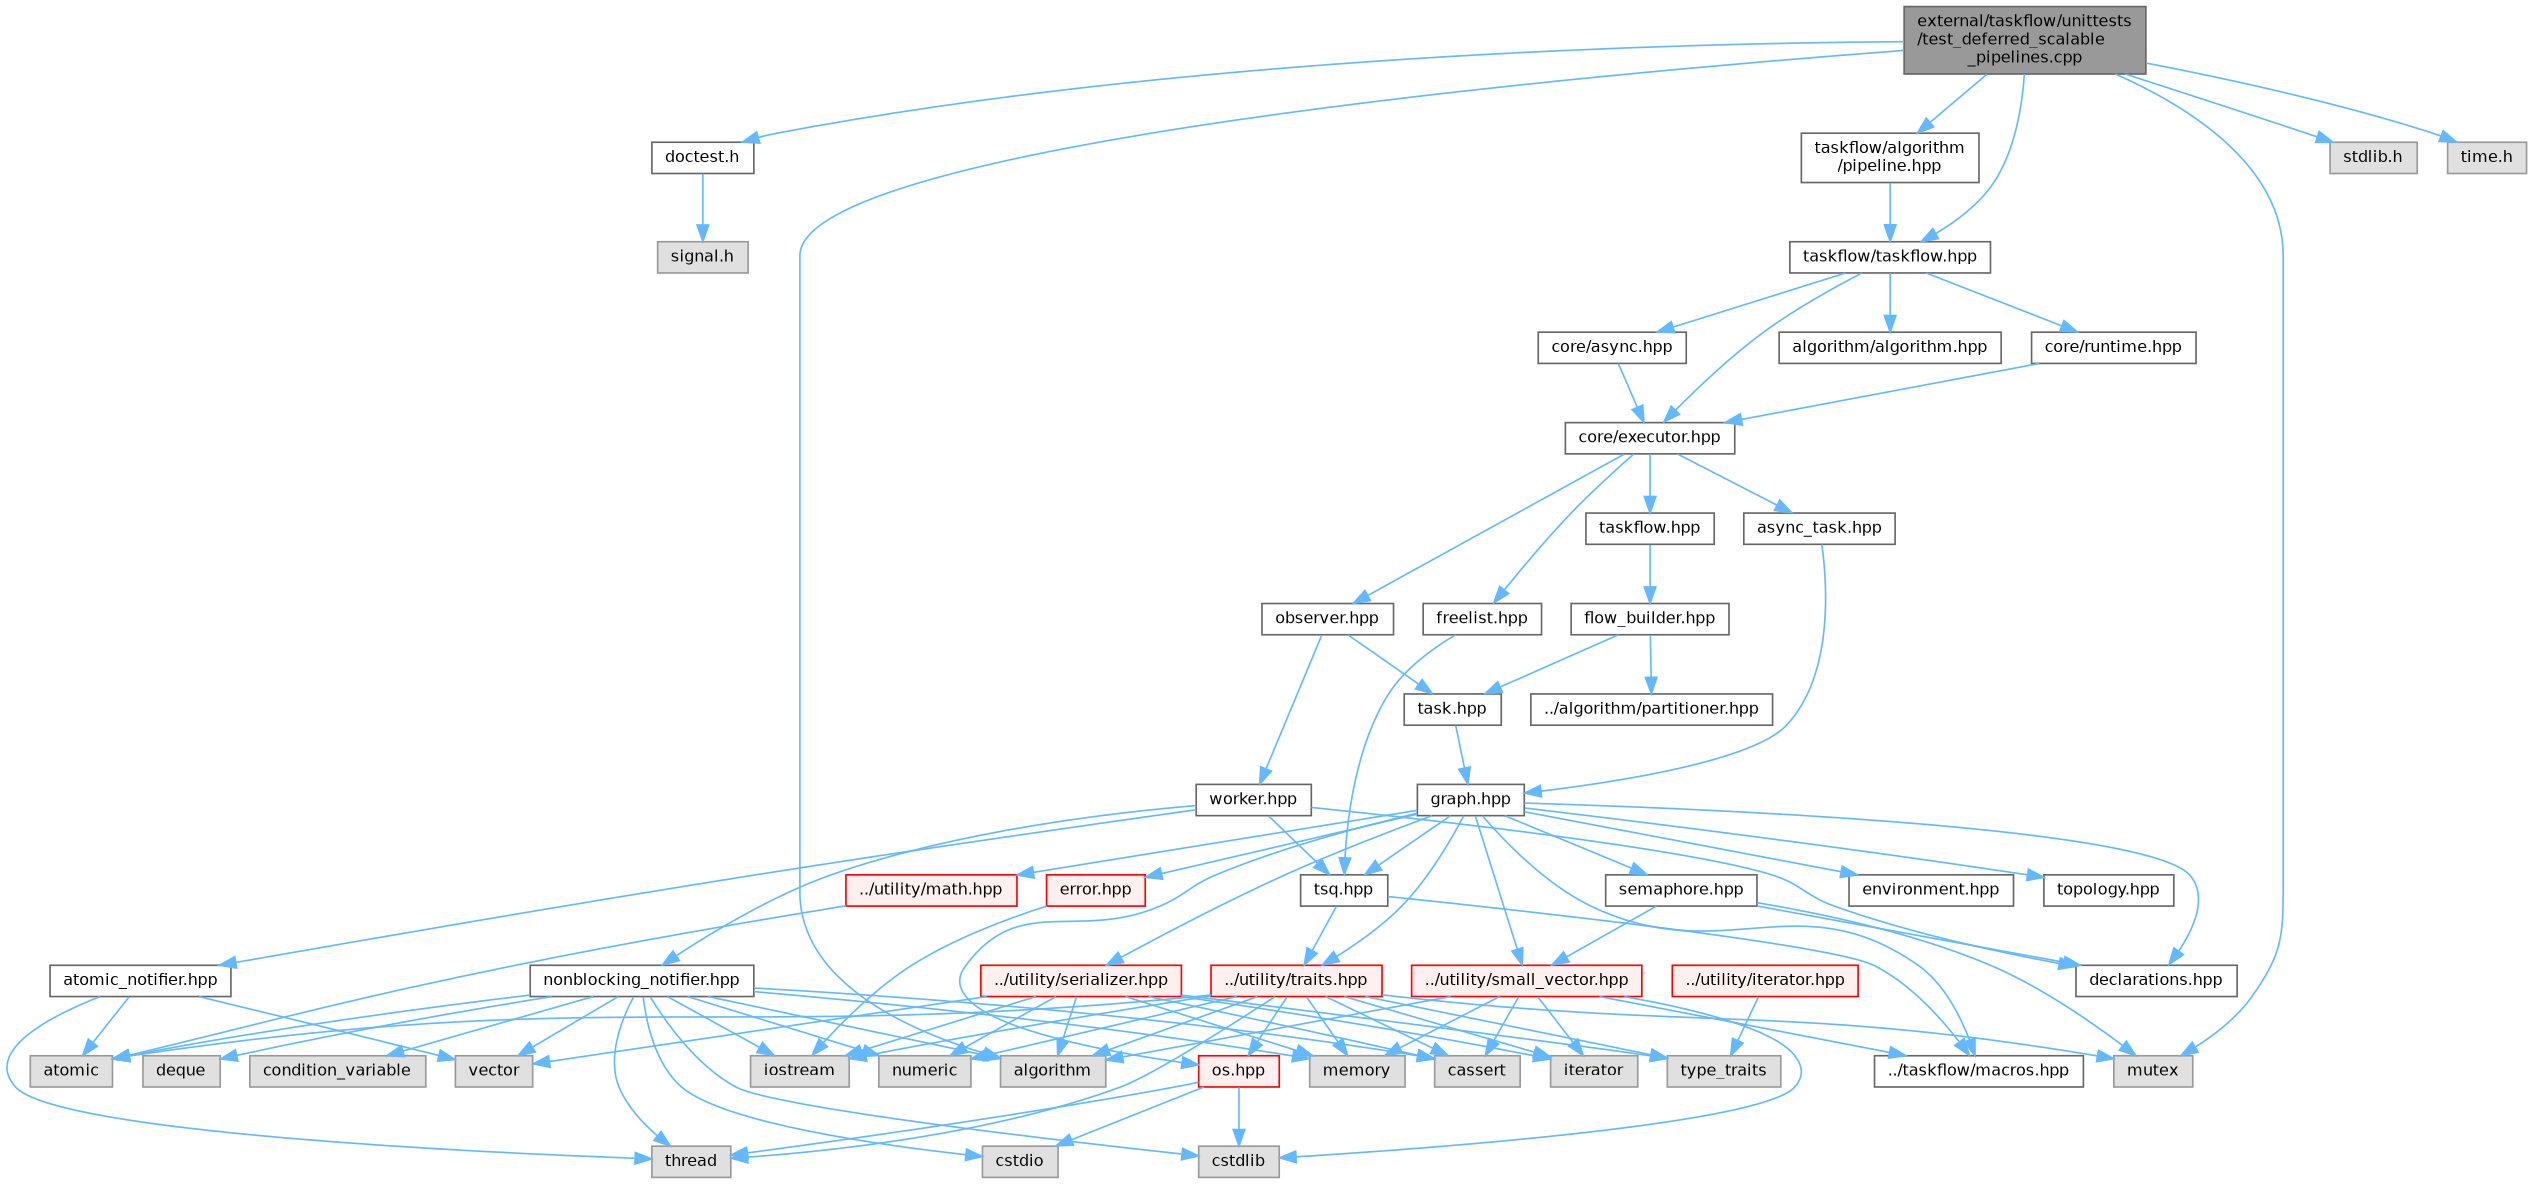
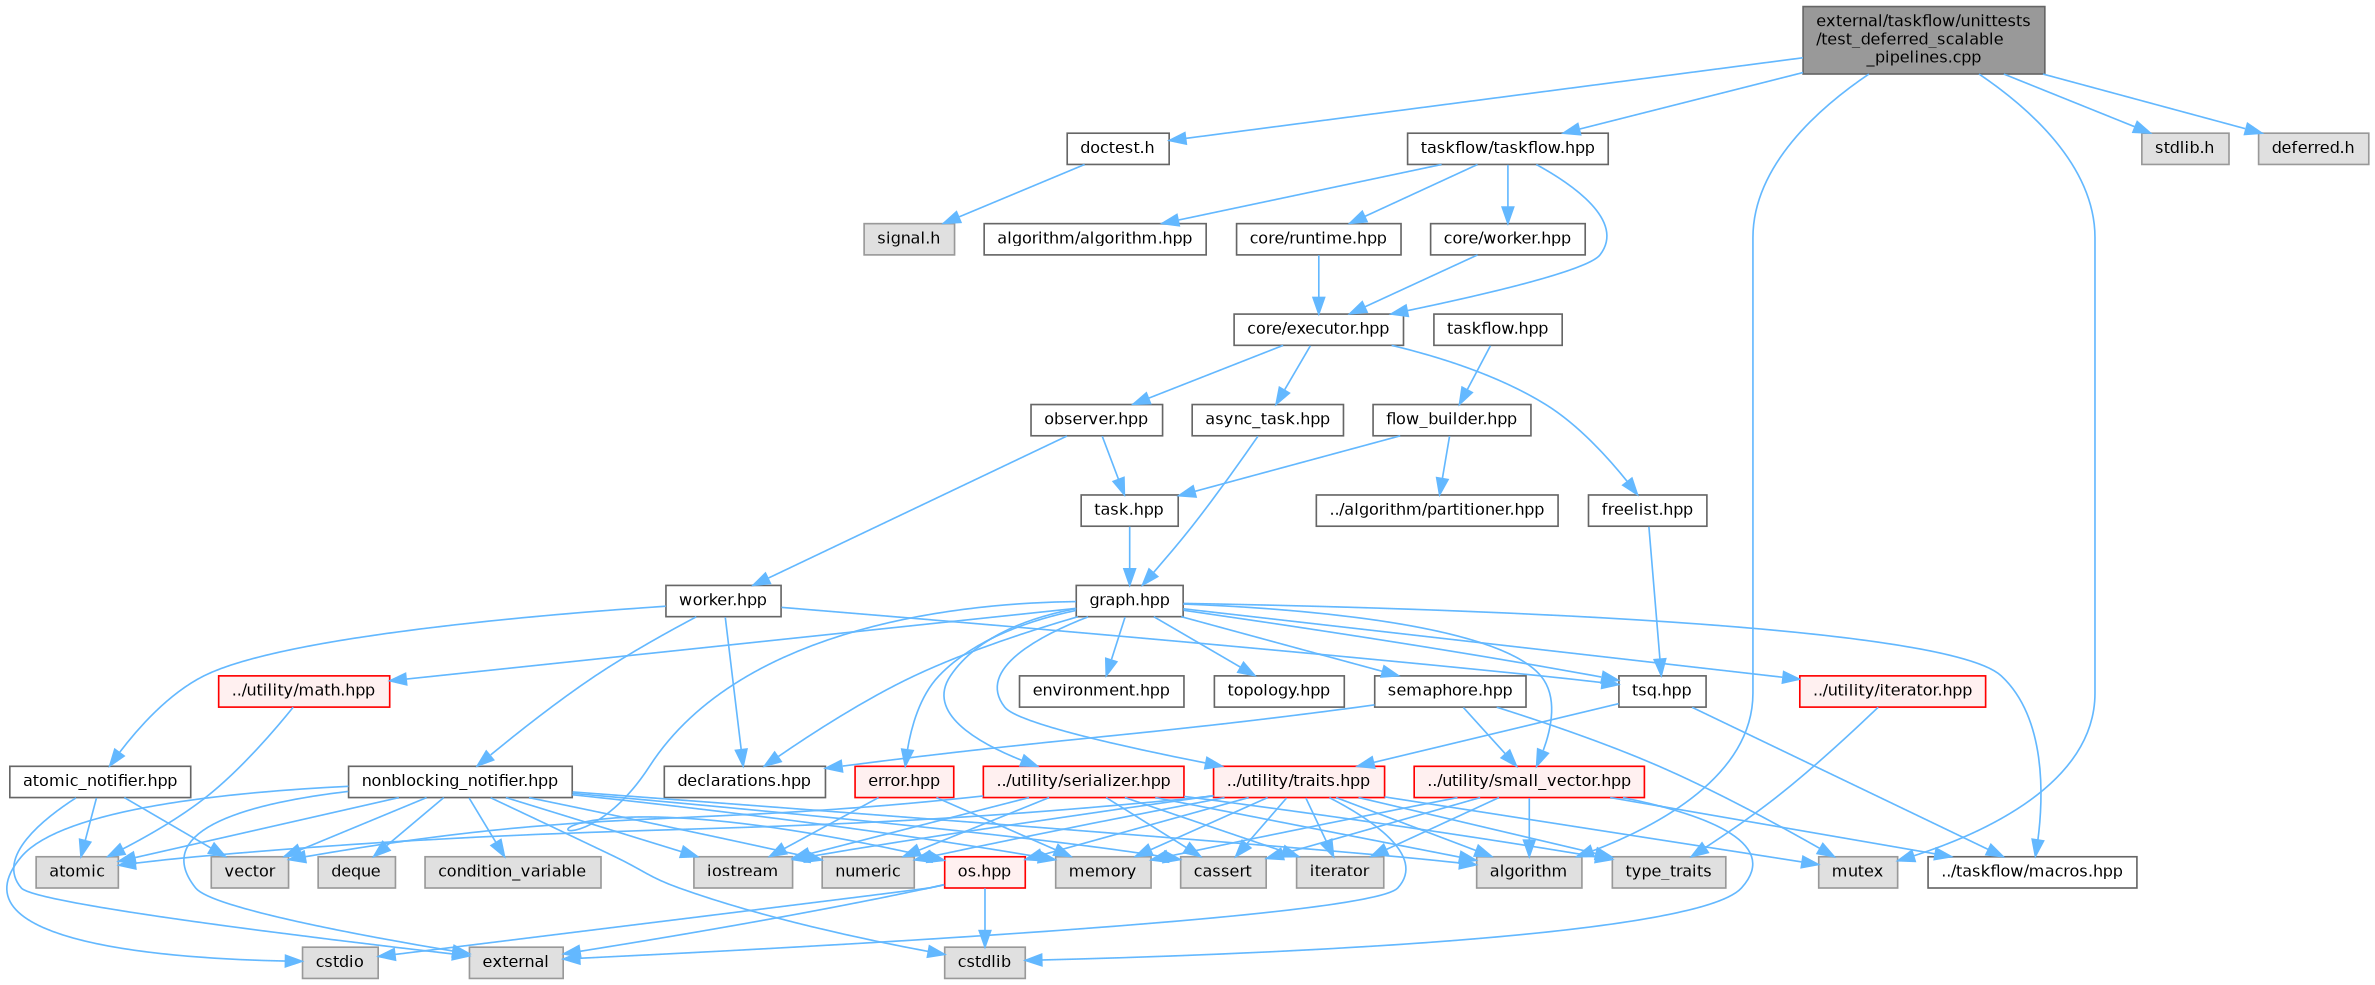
node "taskflow/algorithm /pipeline.hpp": removed
node "time.h": label "time.h" -> "deferred.h"
node "core/async.hpp": label "core/async.hpp" -> "core/worker.hpp"
edge "core/executor.hpp" -> "taskflow.hpp": removed
edge "graph.hpp" -> "../utility/iterator.hpp": added
edge "../utility/serializer.hpp" -> "memory": now "error.hpp" -> "memory"
node "thread": label "thread" -> "external"
